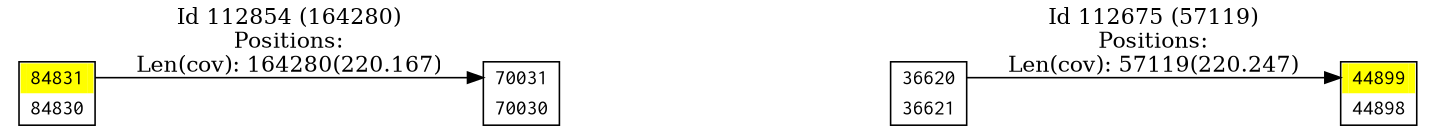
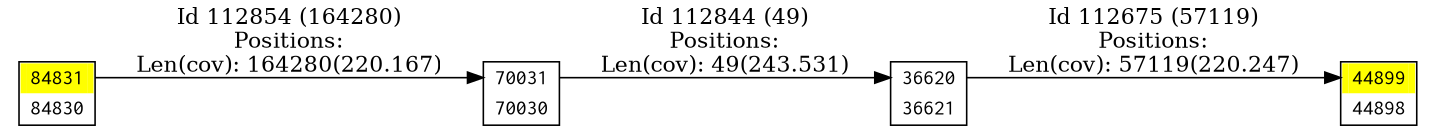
edge "70031" -> "36620": added, label "Id 112844 (49) Positions: Len(cov): 49(243.531)"
